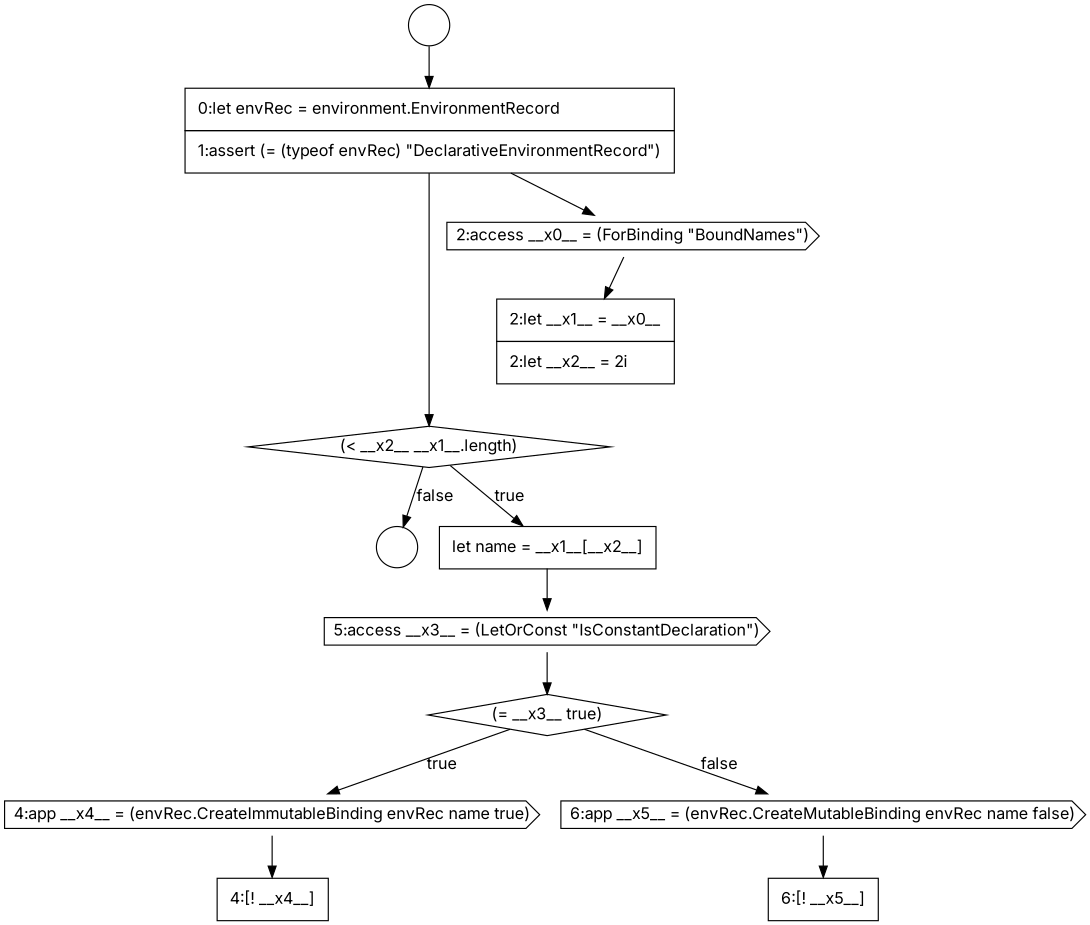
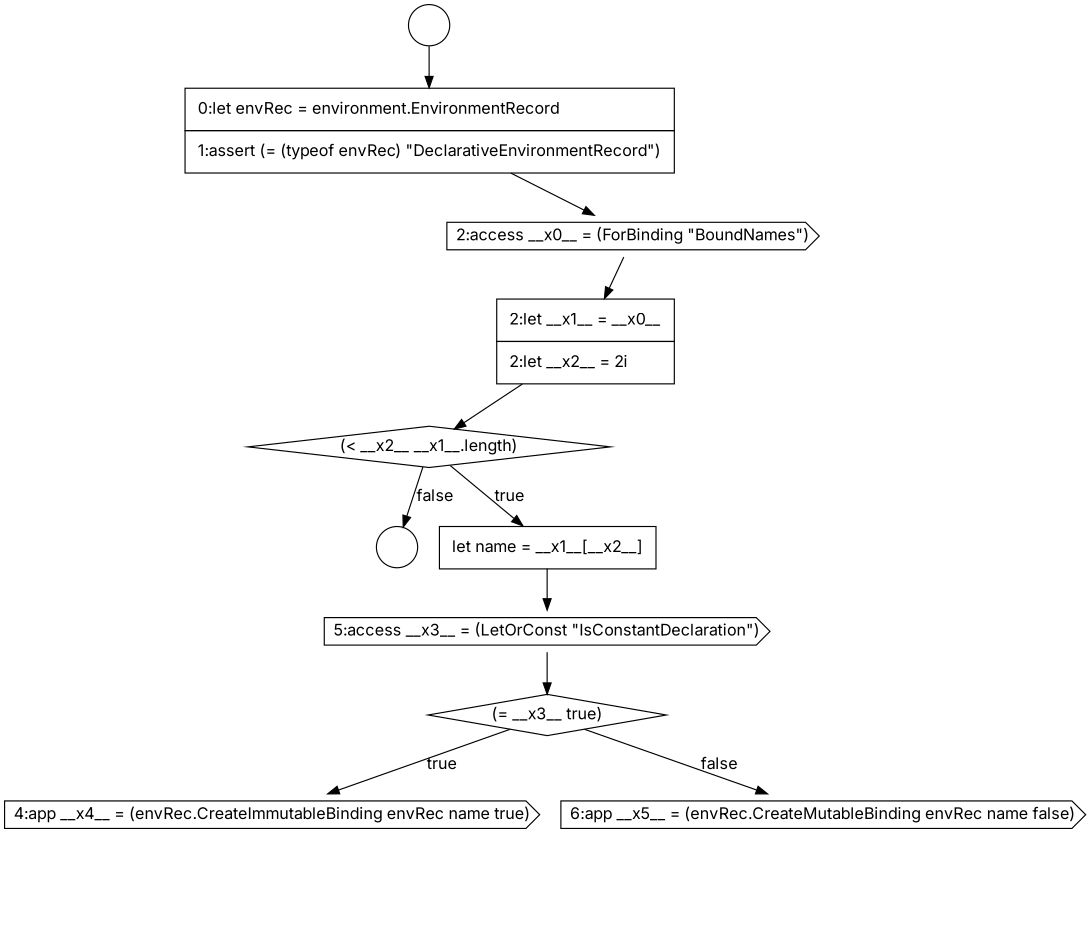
edge "0:let envRec = environment.EnvironmentRecord" -> "(< __x2__ __x1__.length)": now "2:let __x1__ = __x0__" -> "(< __x2__ __x1__.length)"
node "4:[! __x4__]": removed
node "6:[! __x5__]": removed
